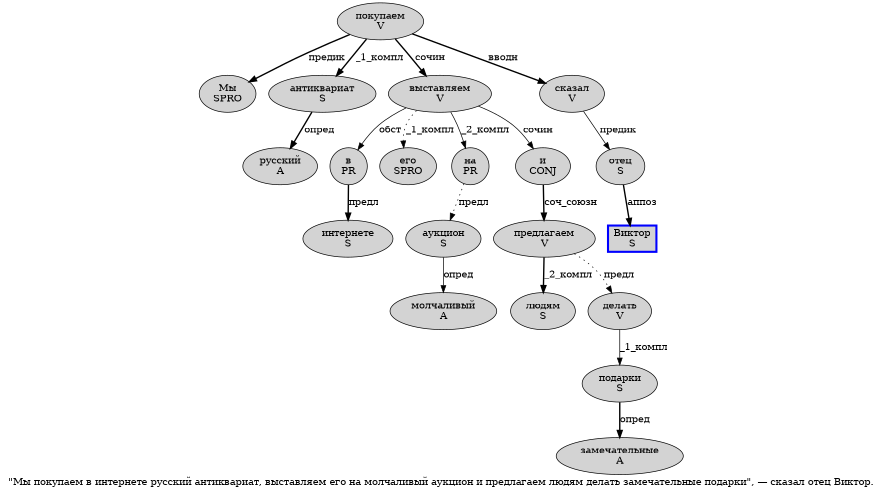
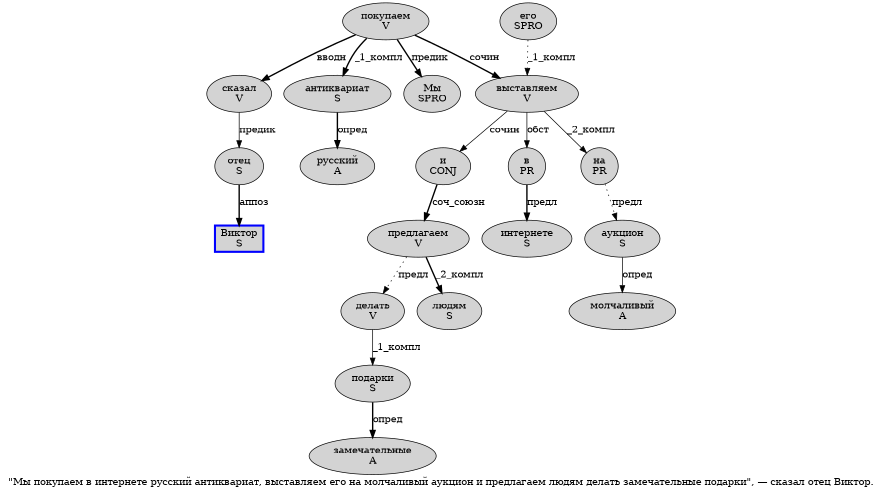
edge "выставляем V" -> "его SPRO": reversed
